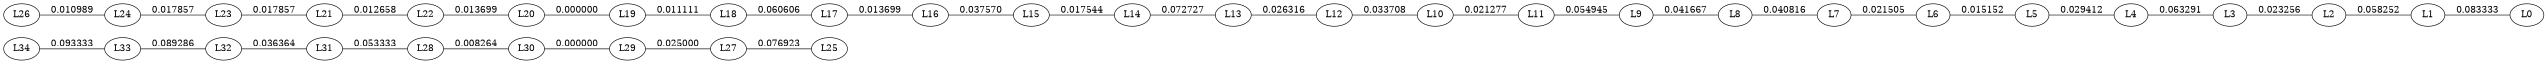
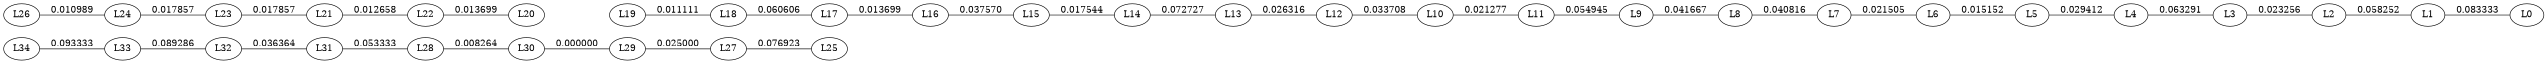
edge "L20" -- "L19": removed, label "0.000000"
